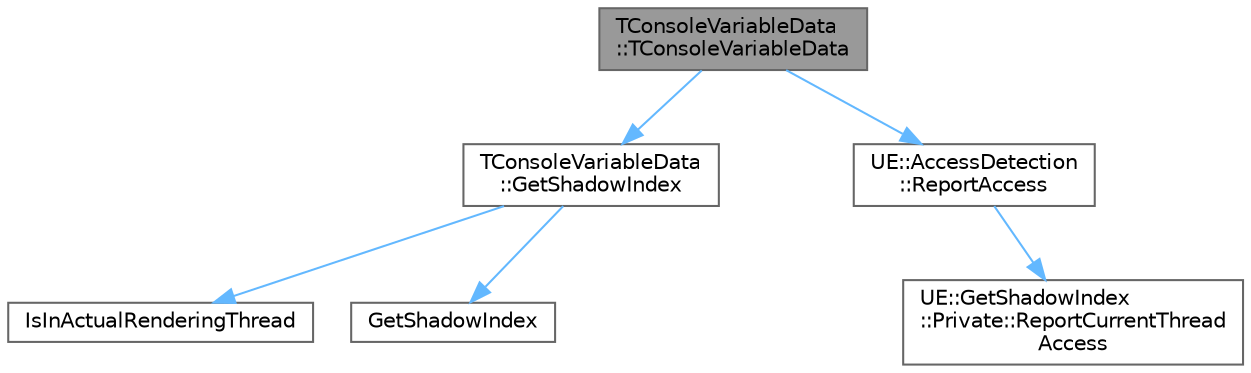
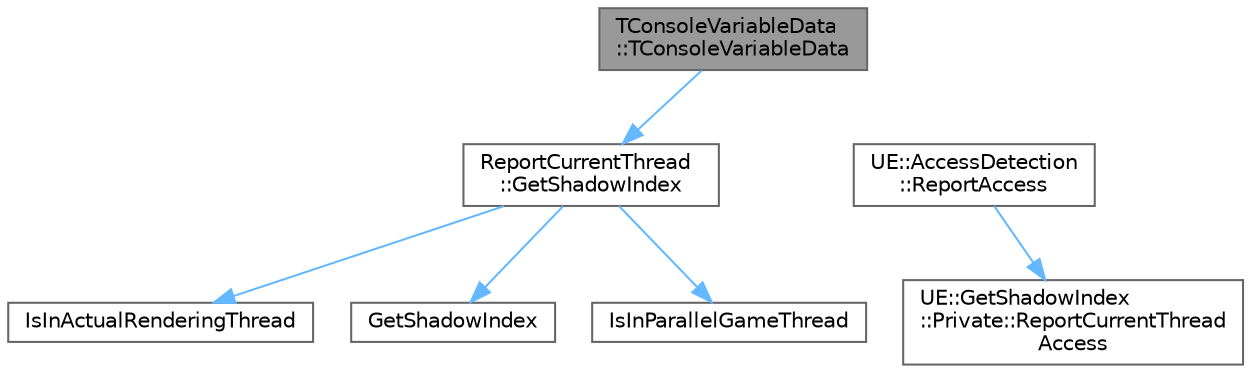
edge "TConsoleVariableData ::TConsoleVariableData" -> "UE::AccessDetection ::ReportAccess": removed
node "TConsoleVariableData ::GetShadowIndex": label "TConsoleVariableData ::GetShadowIndex" -> "ReportCurrentThread ::GetShadowIndex"
node "IsInParallelGameThread": added
